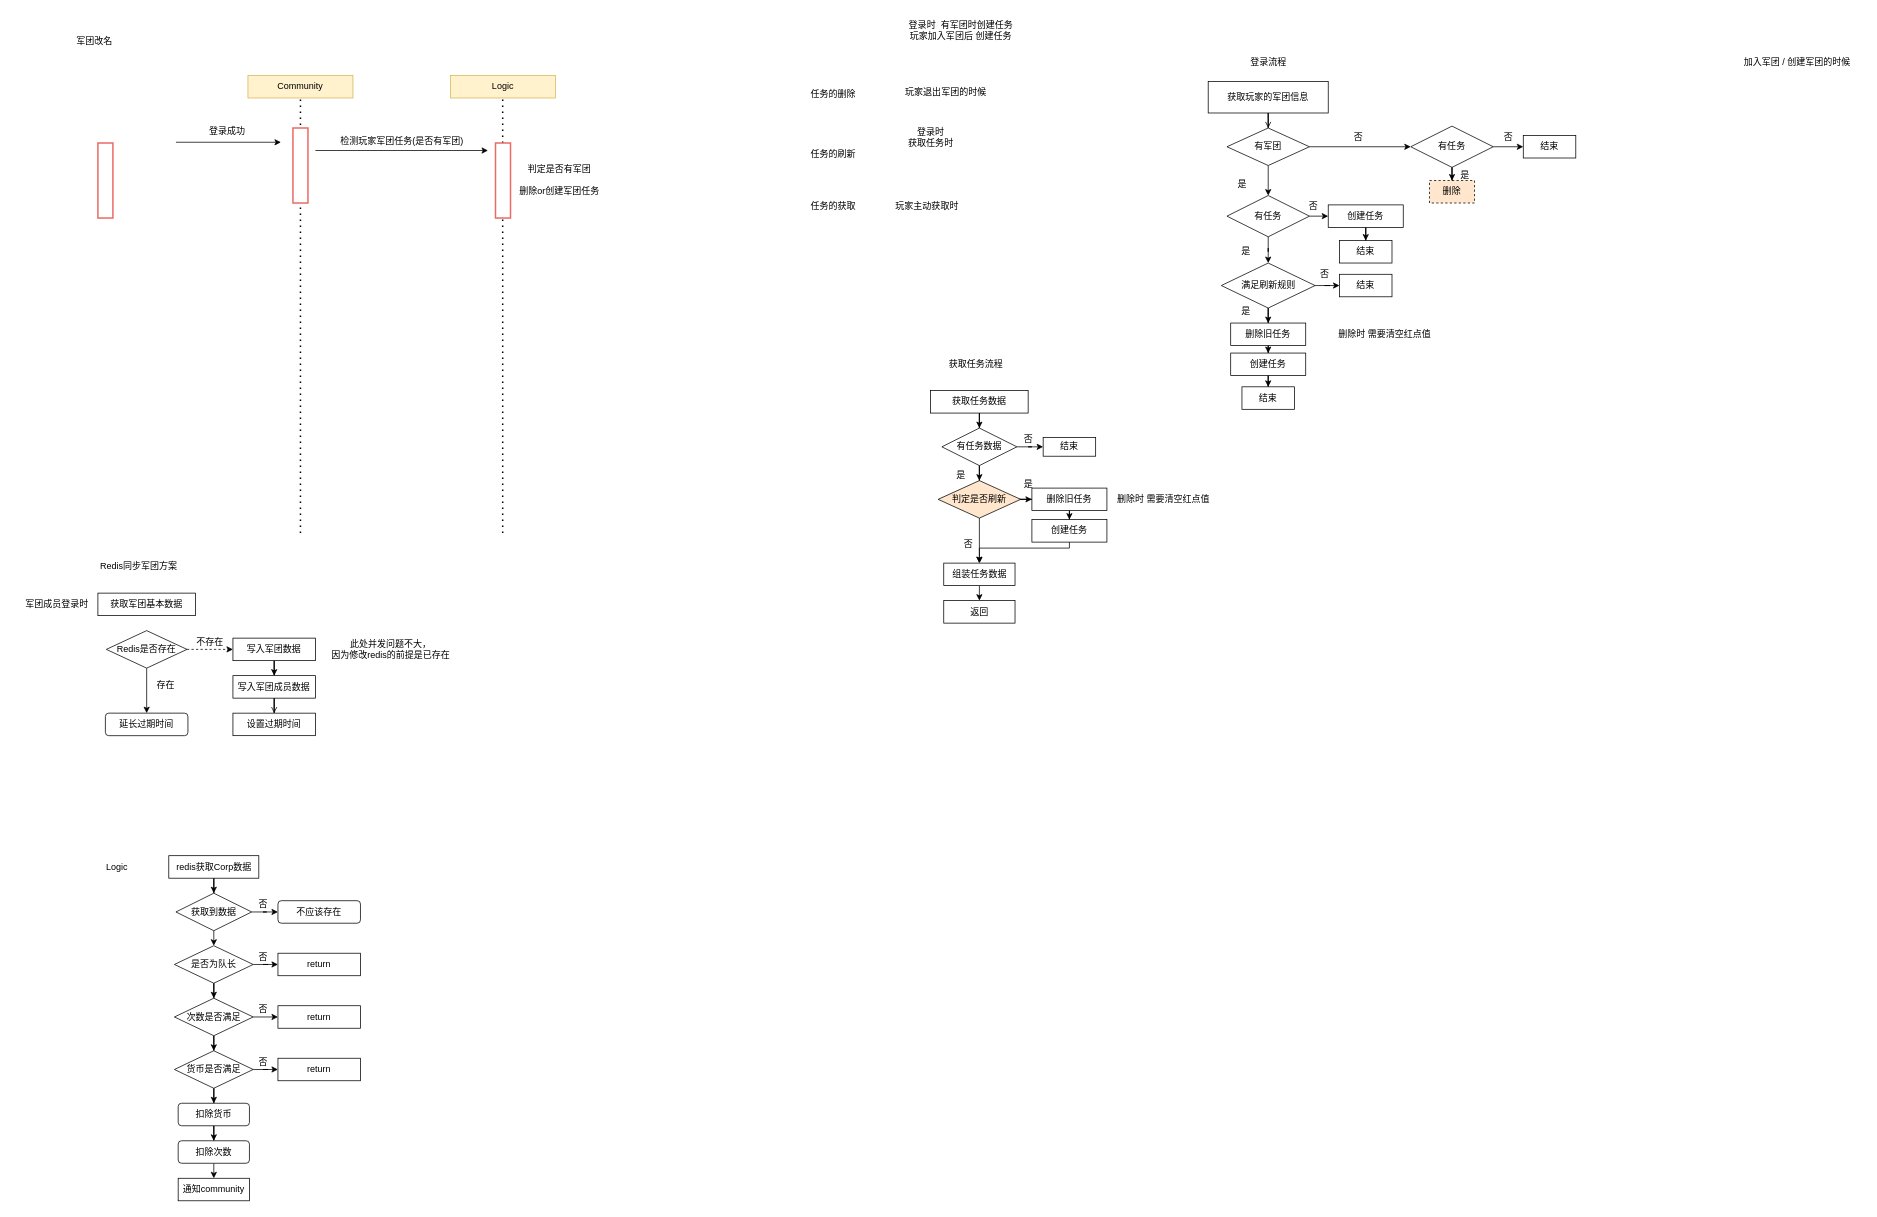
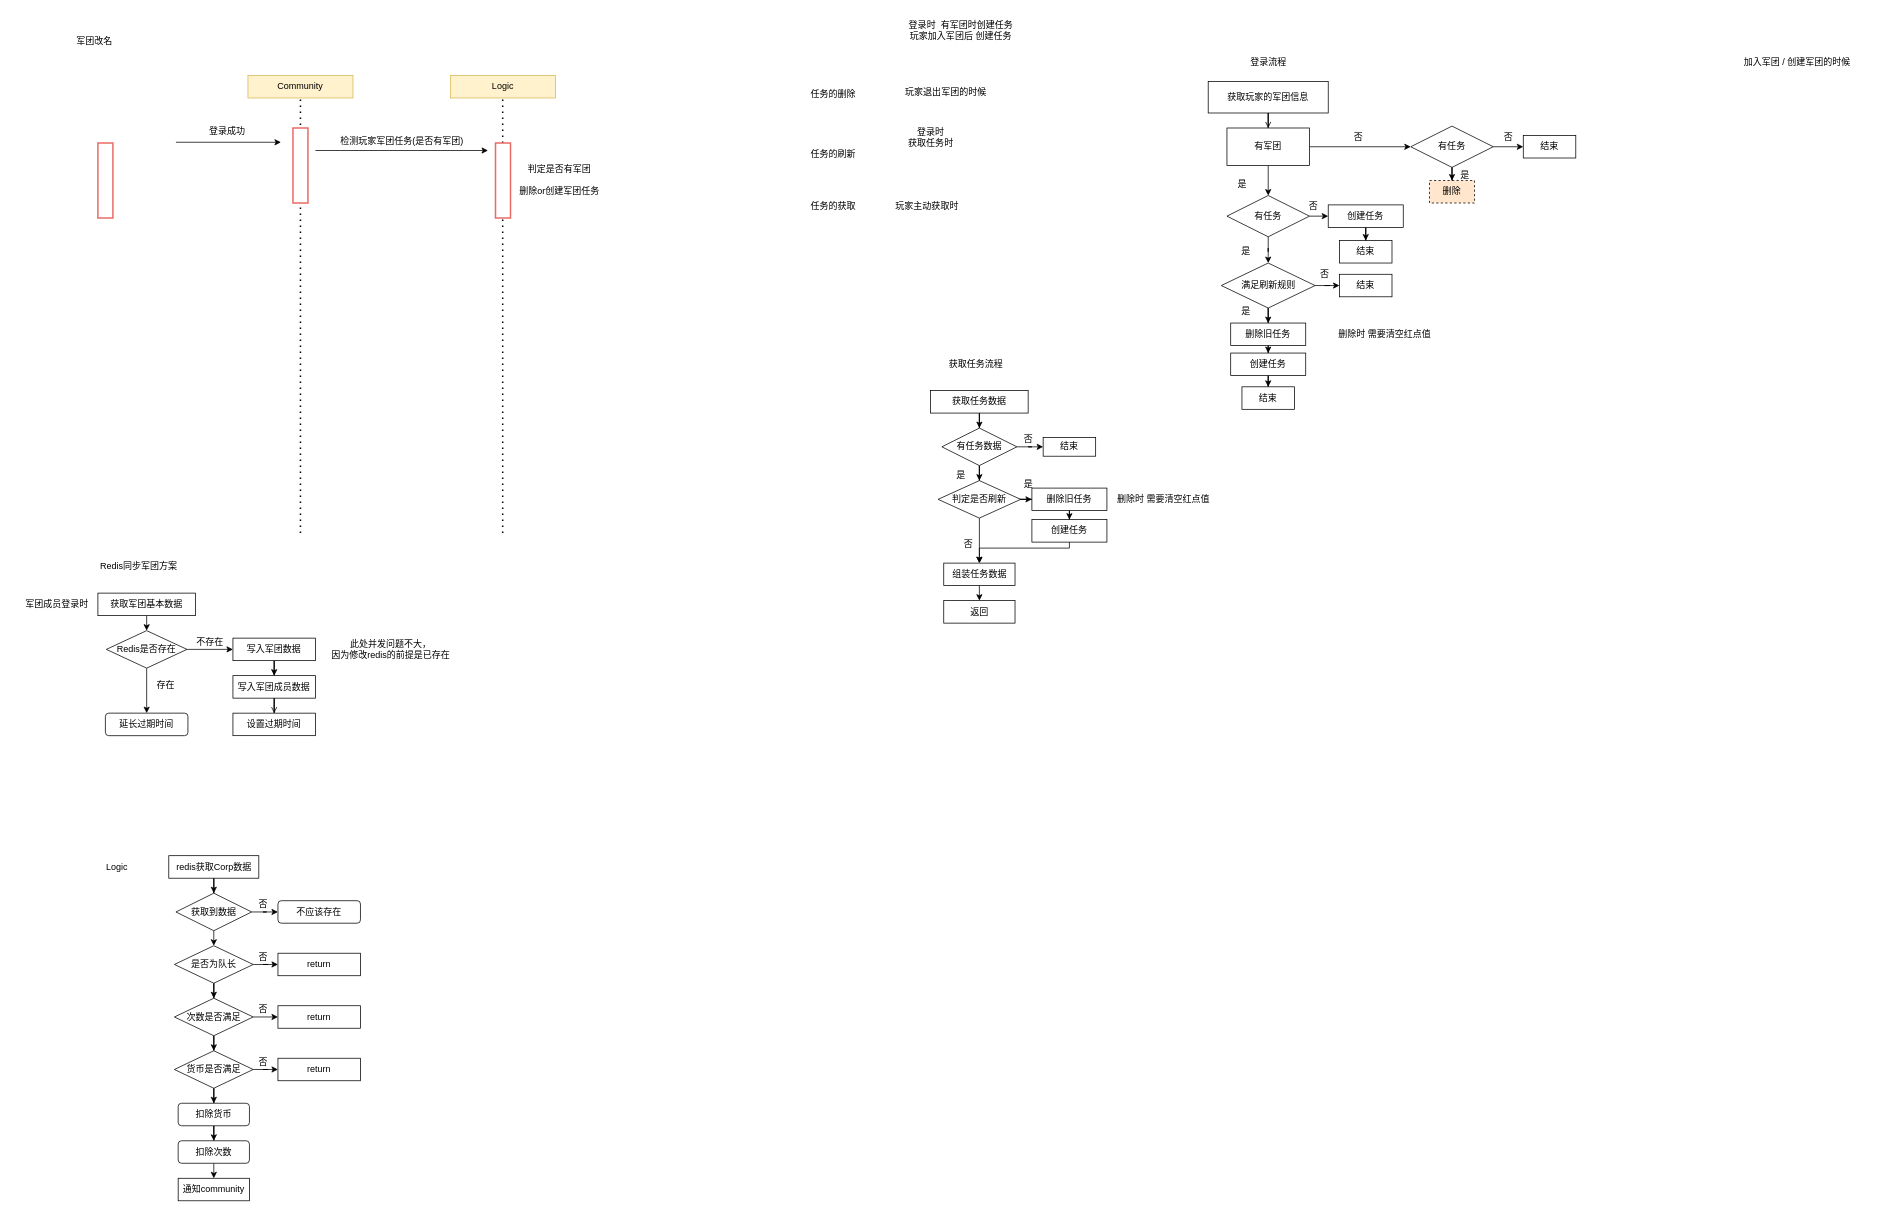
node "有军团": shape diamond -> rectangle
node "判定是否刷新": fillcolor #ffe6cc -> #ffffff
edge "获取军团基本数据" -> "Redis是否存在": added
edge "Redis是否存在" -> "写入军团数据": style dashed -> solid
